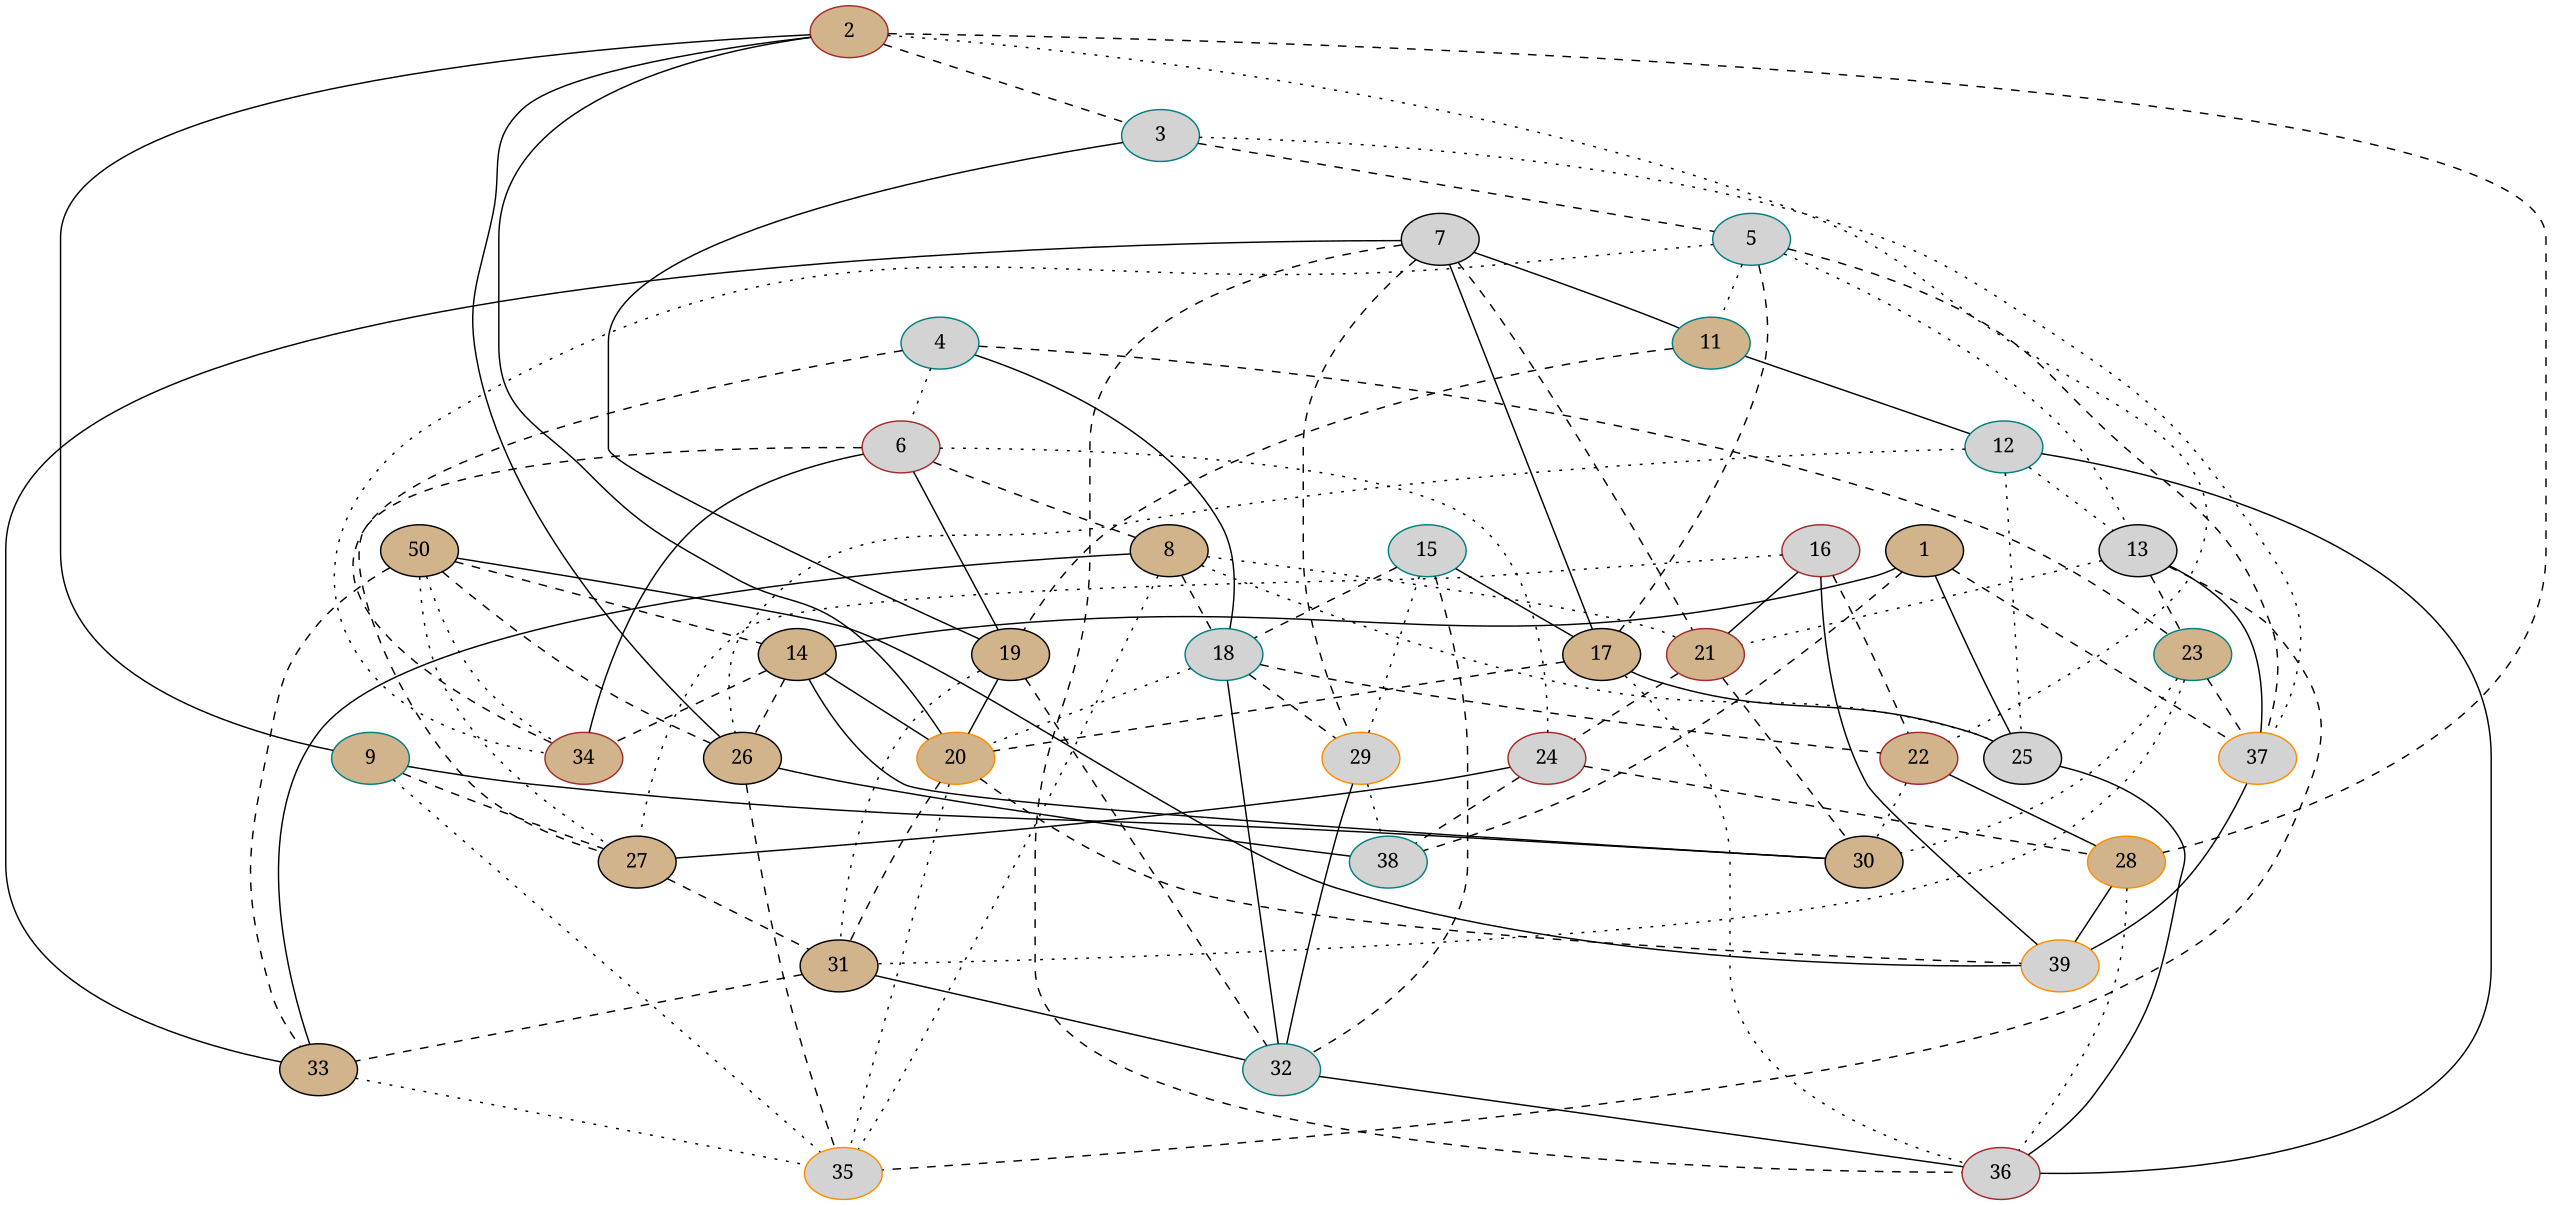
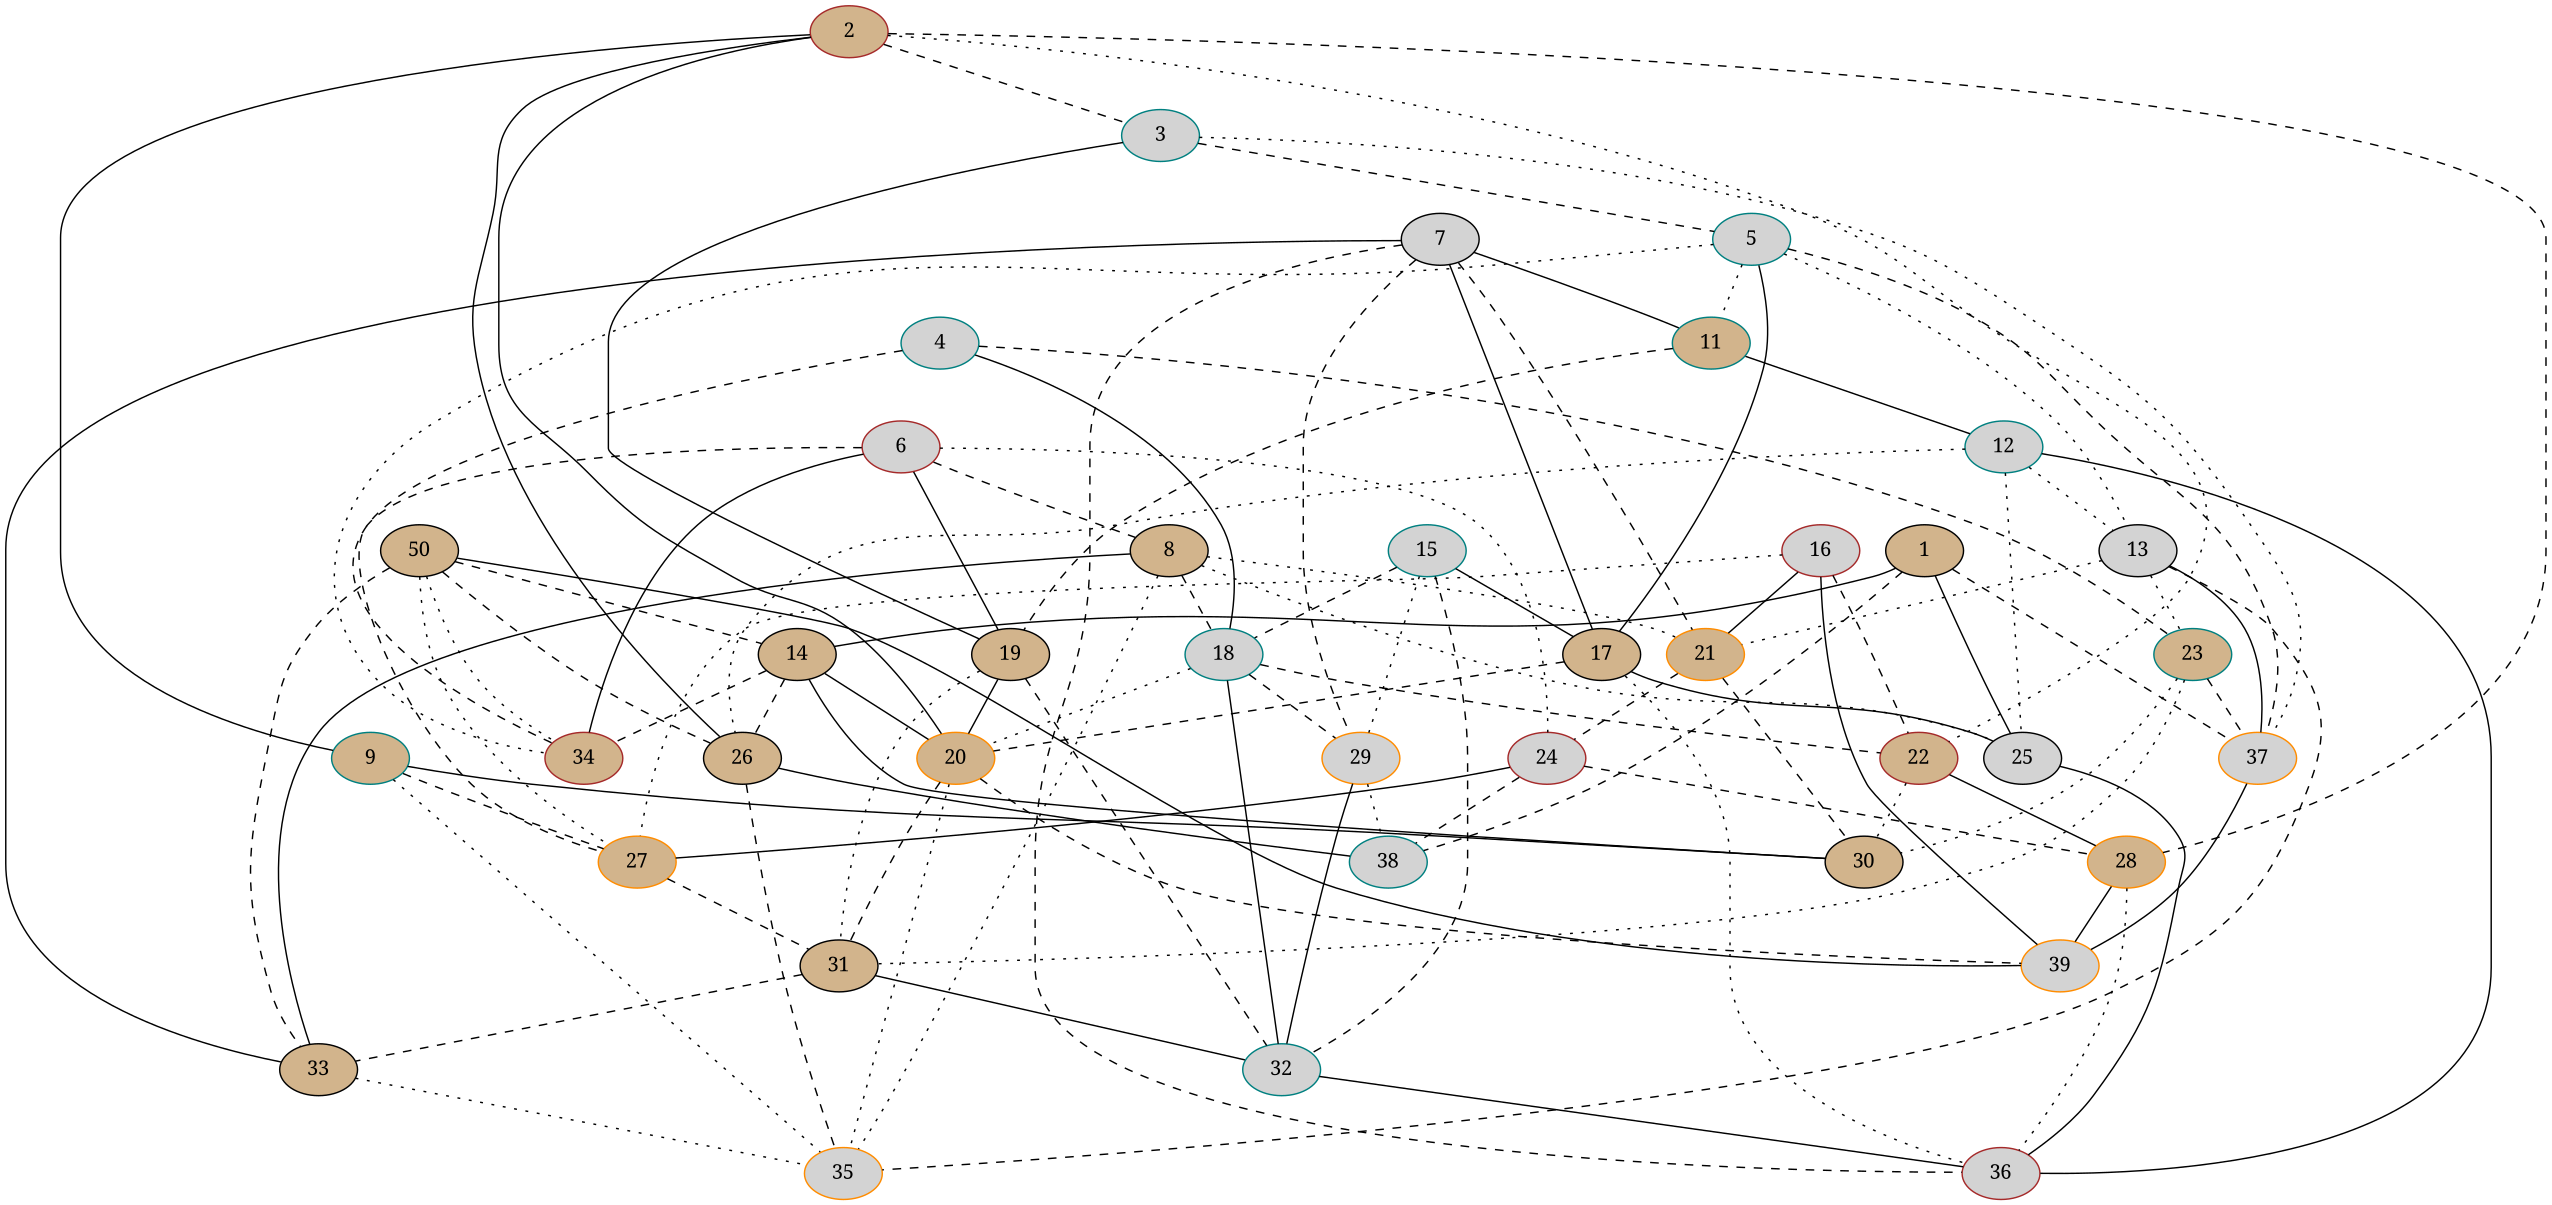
edge "4" -- "6": removed
edge "5" -- "17": style dashed -> solid
edge "13" -- "23": style dashed -> dotted
node "21": color brown -> darkorange
node "27": color black -> darkorange
